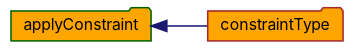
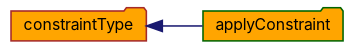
edge "constraintType" -> "applyConstraint": reversed
